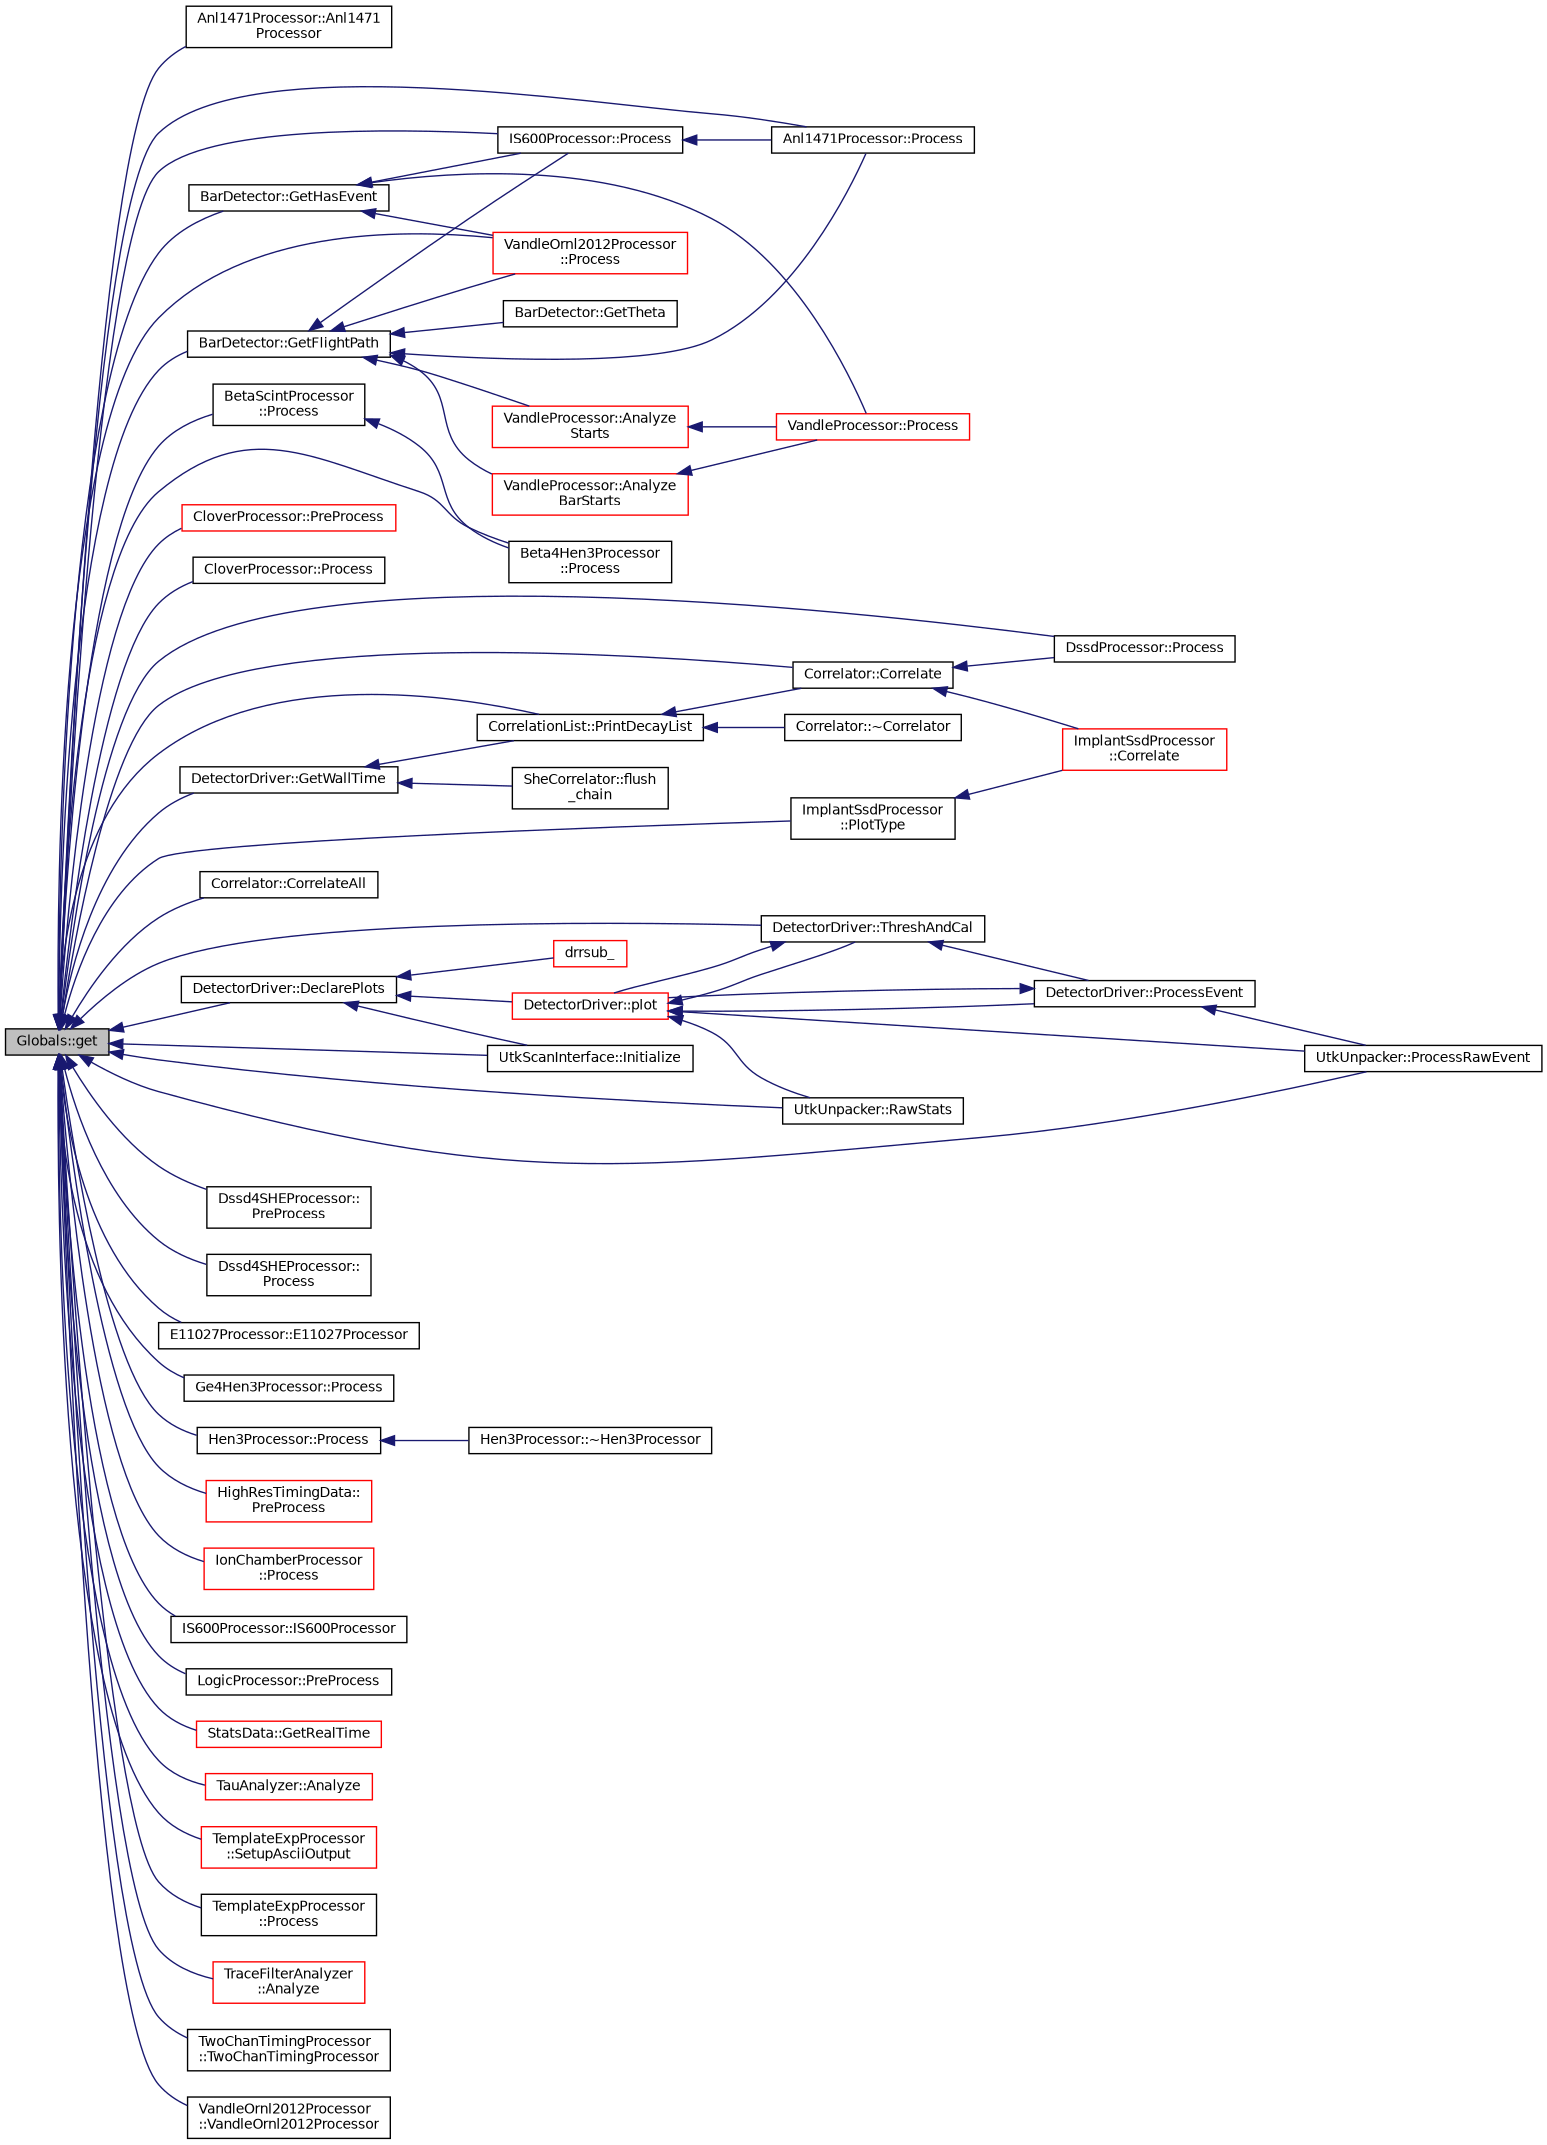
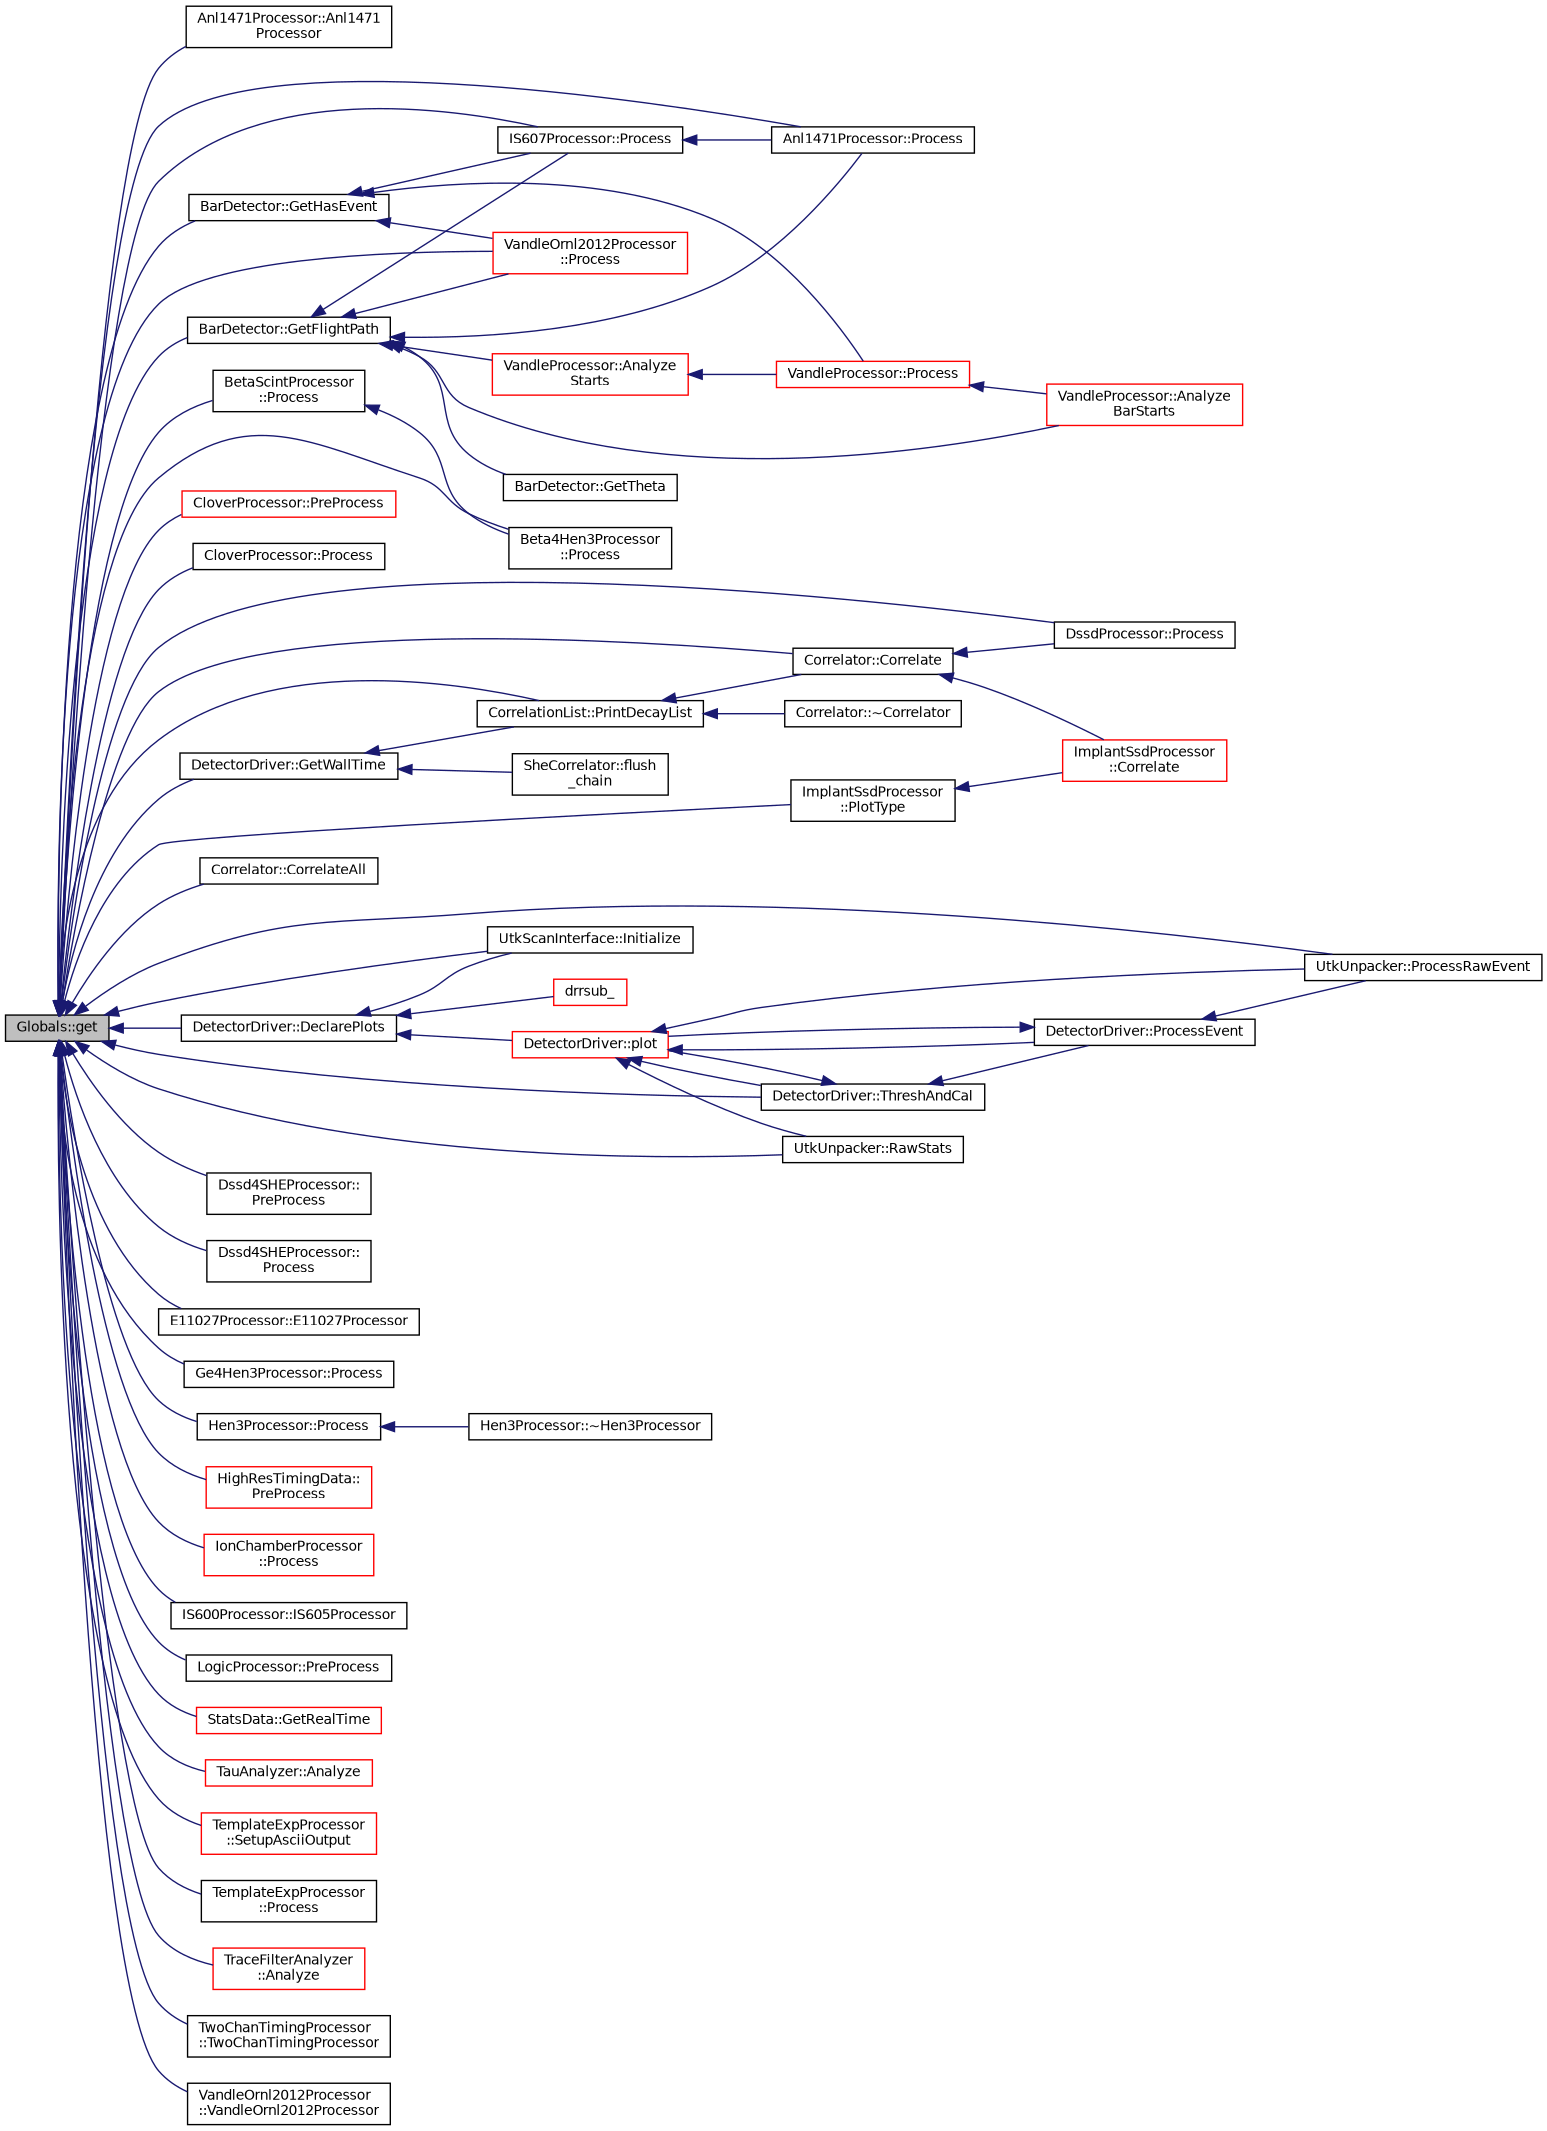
node "IS600Processor::Process": label "IS600Processor::Process" -> "IS607Processor::Process"
edge "VandleProcessor::Process" -> "VandleProcessor::Analyze BarStarts": reversed
node "IS600Processor::IS600Processor": label "IS600Processor::IS600Processor" -> "IS600Processor::IS605Processor"
